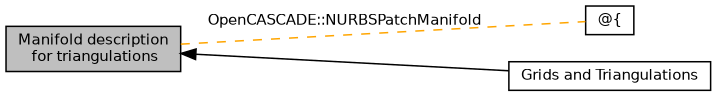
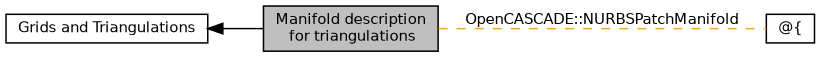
edge "Grids and Triangulations" -> "Manifold description for triangulations": reversed
